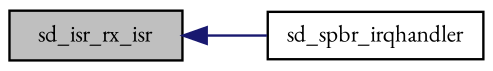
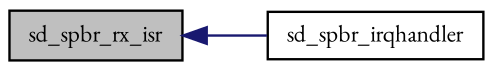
node "sd_isr_rx_isr": label "sd_isr_rx_isr" -> "sd_spbr_rx_isr"
